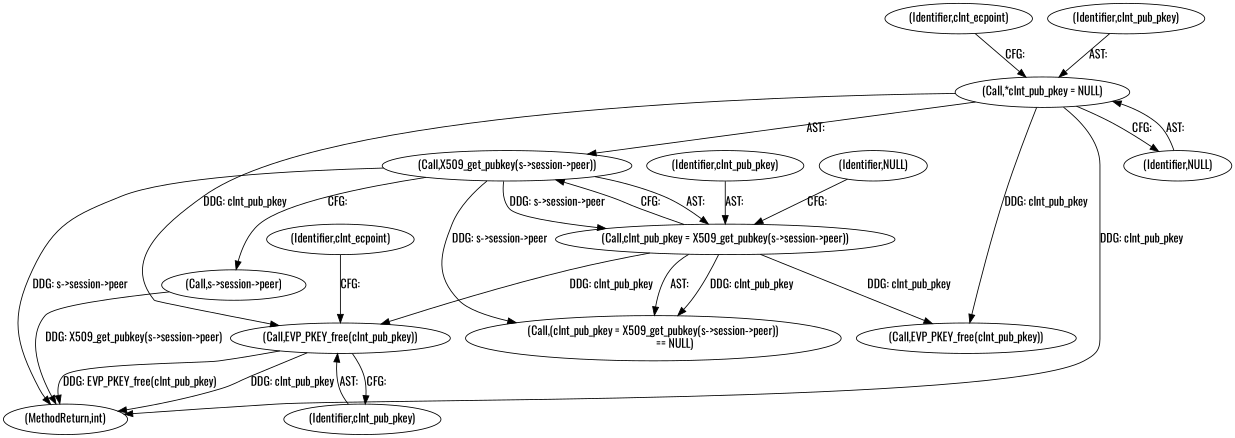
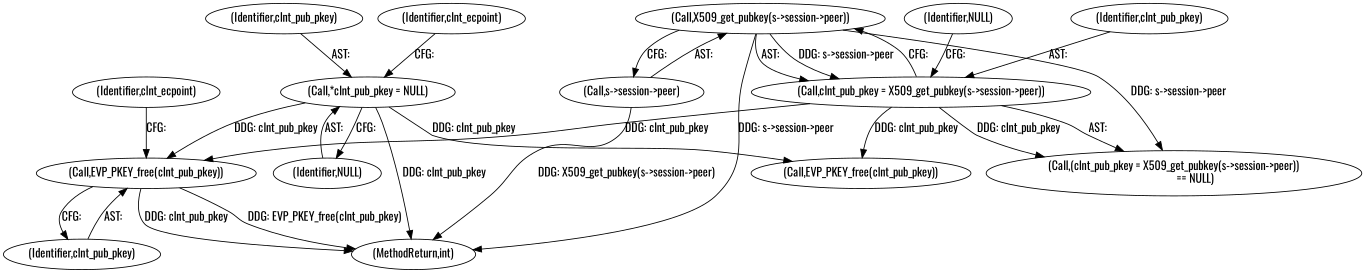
edge "(Call,*clnt_pub_pkey = NULL)" -> "(Call,X509_get_pubkey(s->session->peer))": now "(Call,s->session->peer)" -> "(Call,X509_get_pubkey(s->session->peer))"
